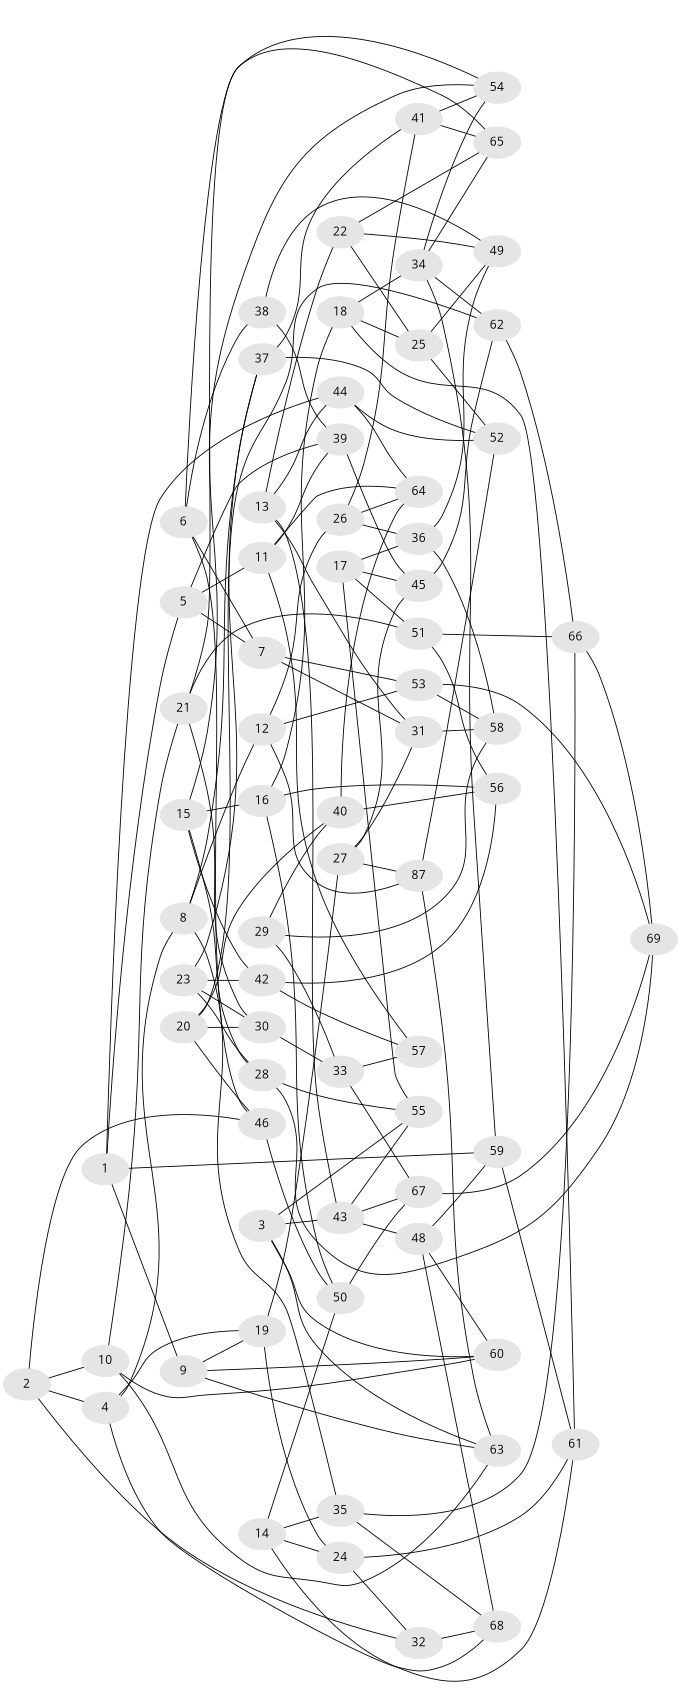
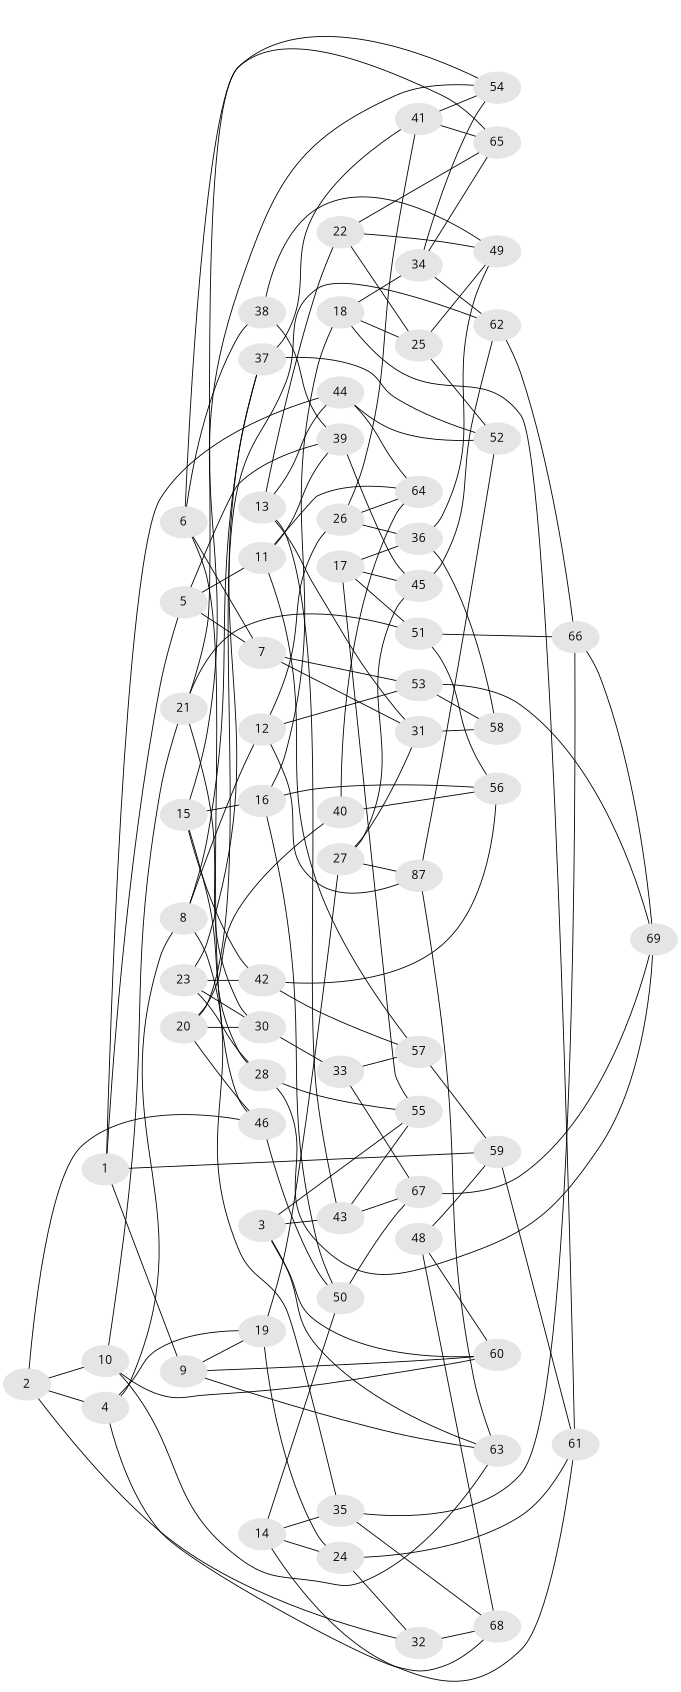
edge "34" -- "59": now "57" -- "59"
node "29": removed
edge "43" -- "48": removed
